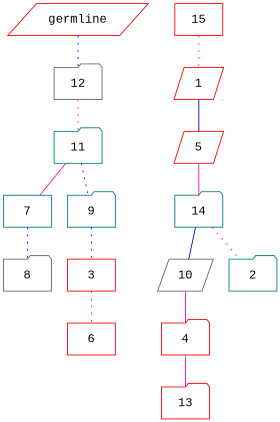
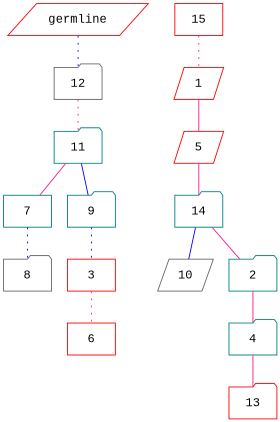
edge "1" -- "5": color blue -> deeppink
edge "11" -- "9": style dotted -> solid
edge "14" -- "2": style dotted -> solid
edge "10" -- "4": now "2" -- "4"
node "4": color red -> teal
